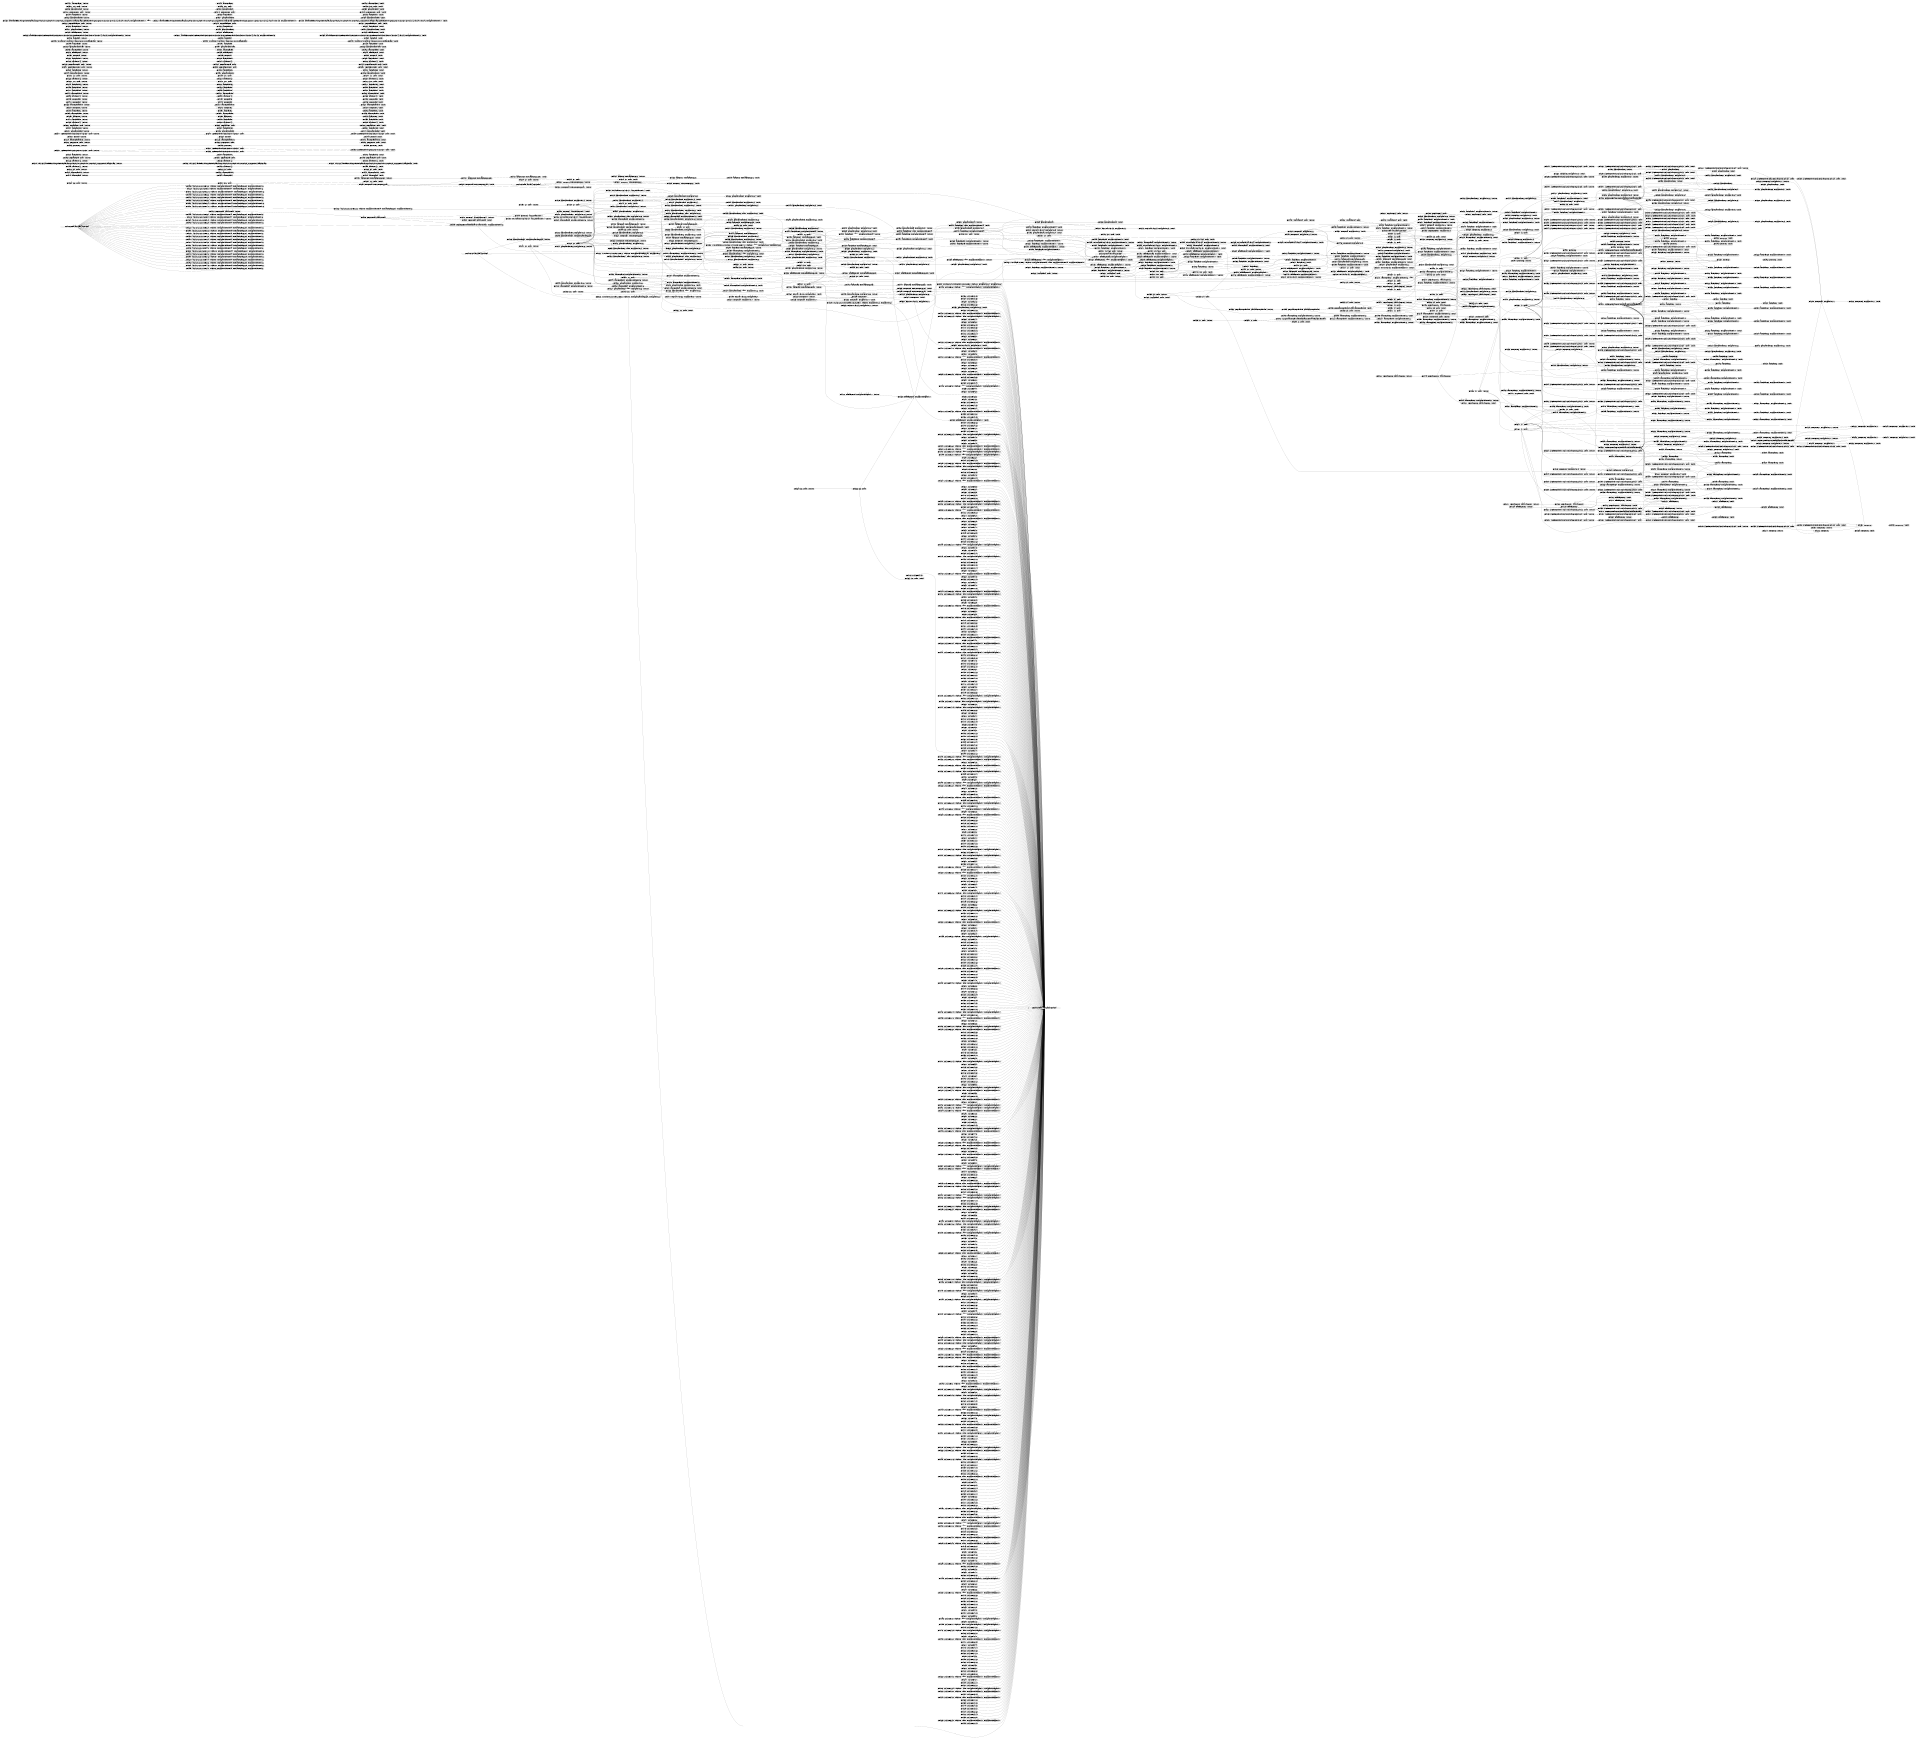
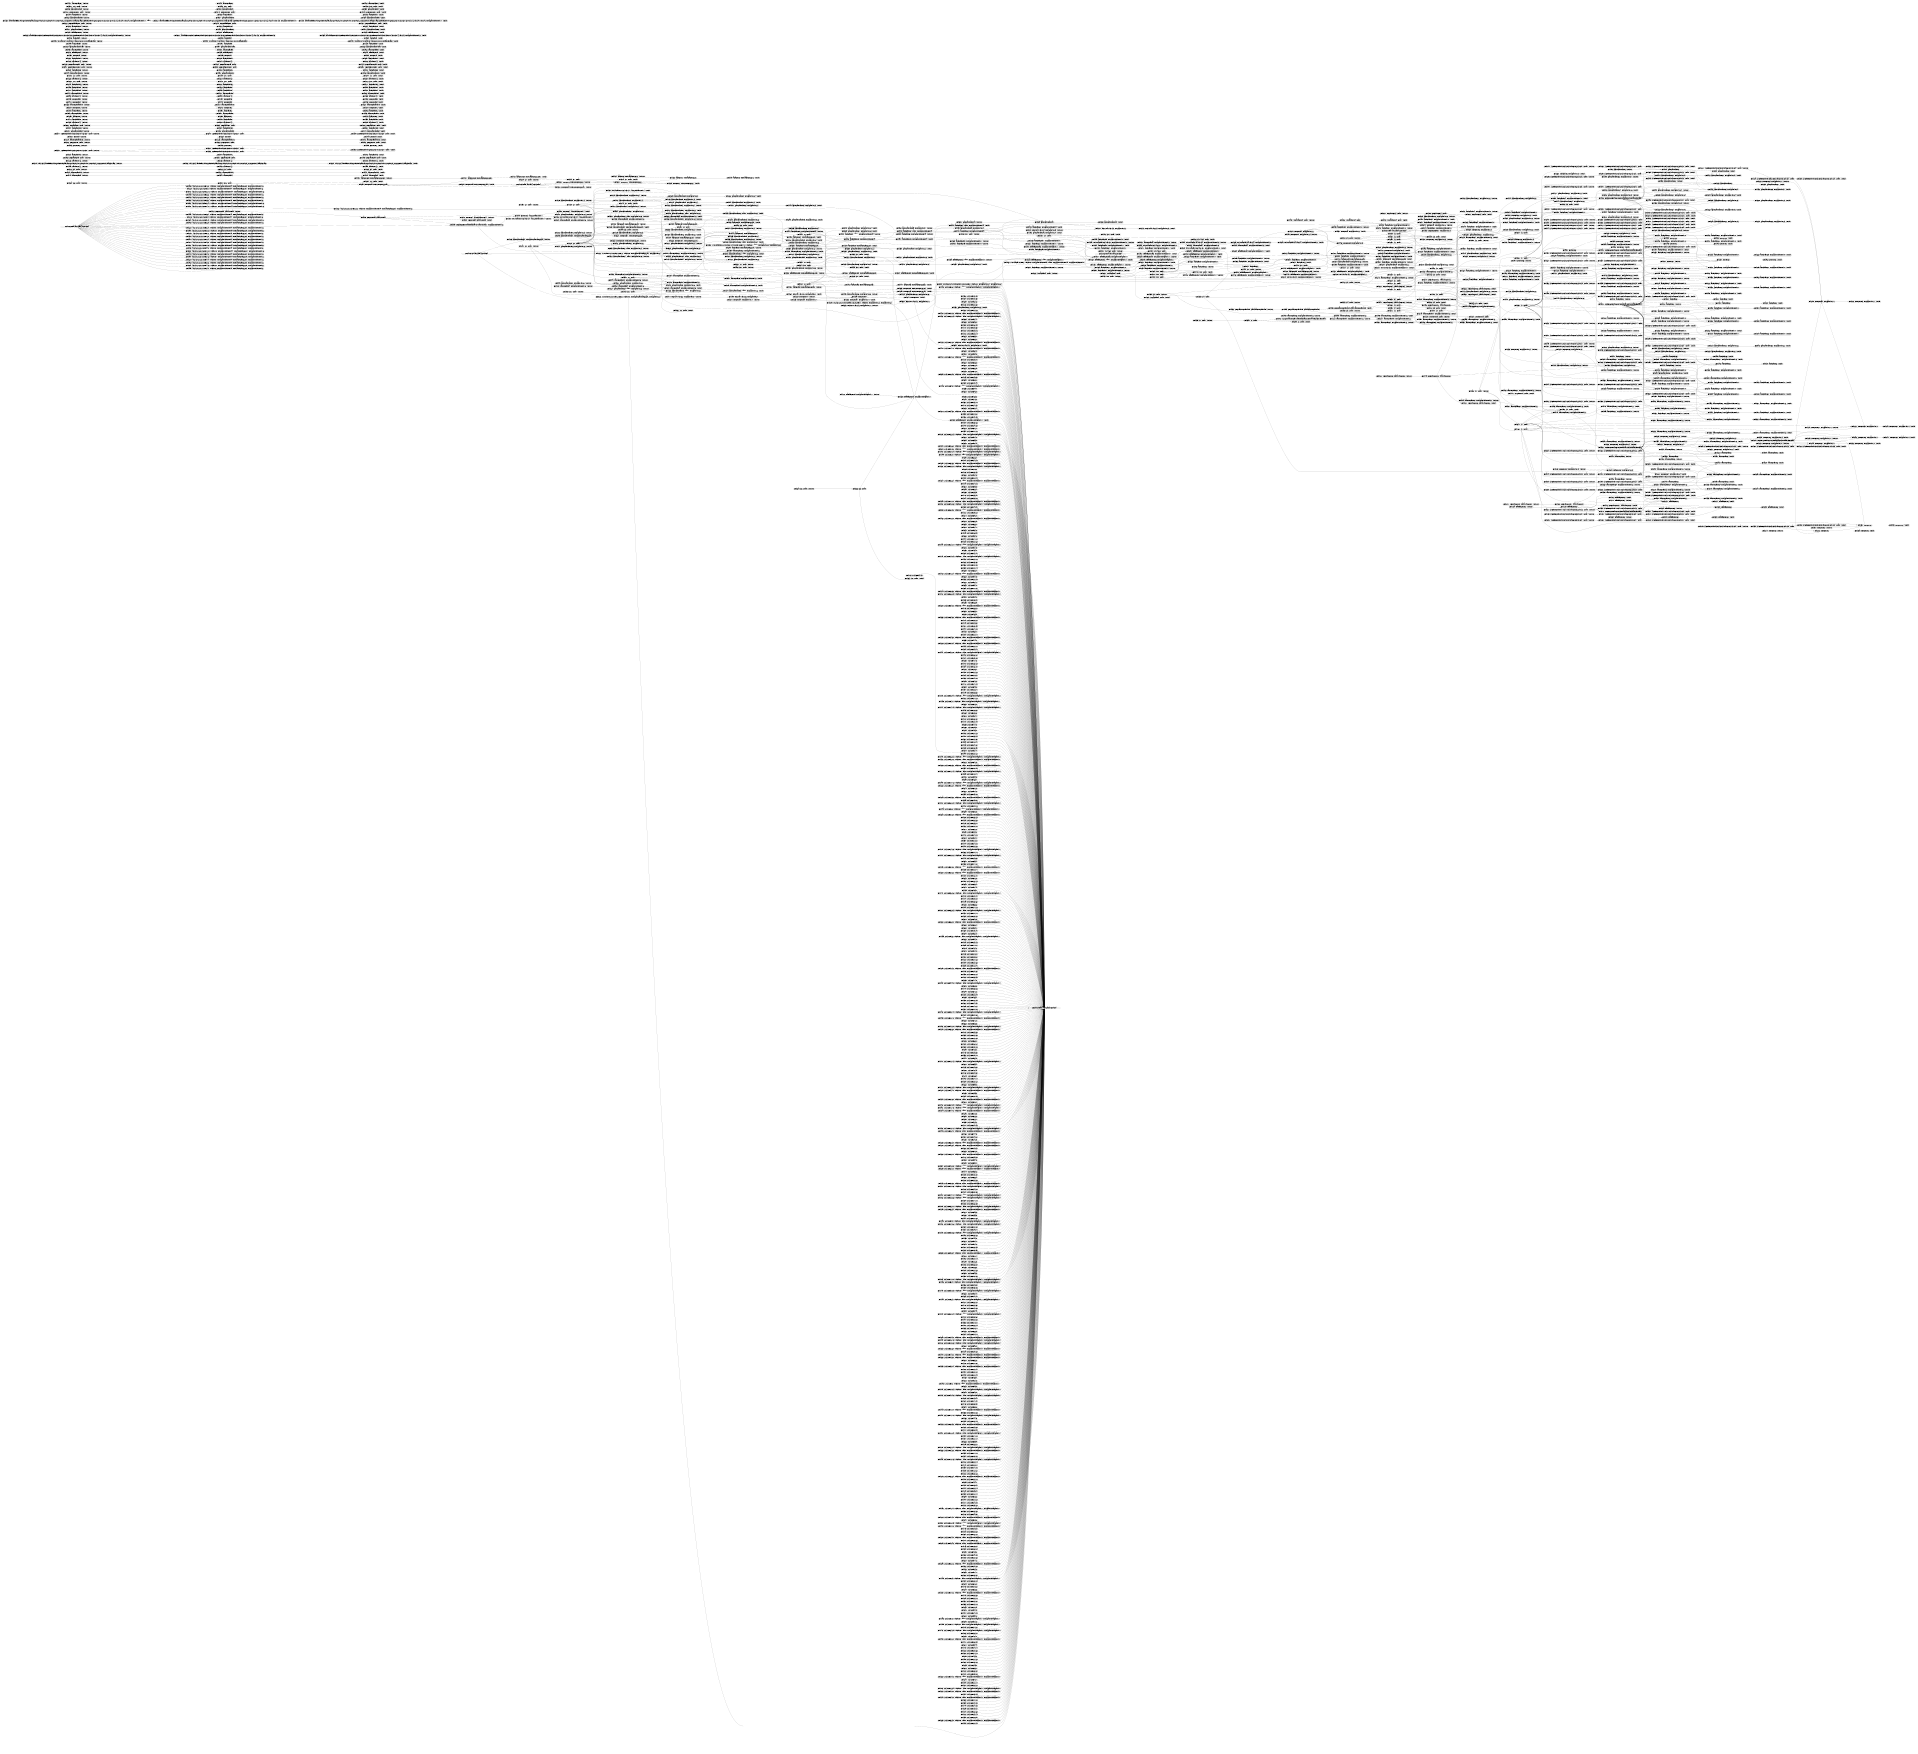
node "CE0x42847c0": text "*LoadInst*" -> "*SummSource*"
node "CE0x42724a0": added
